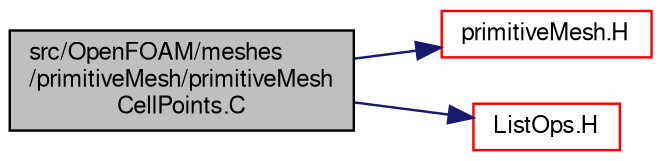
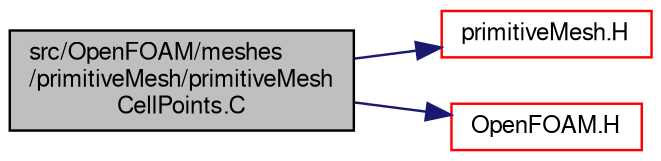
node "ListOps.H": label "ListOps.H" -> "OpenFOAM.H"
